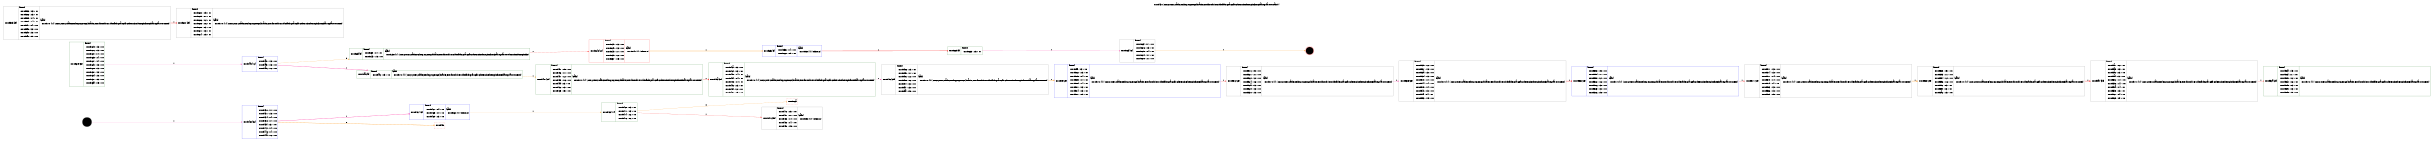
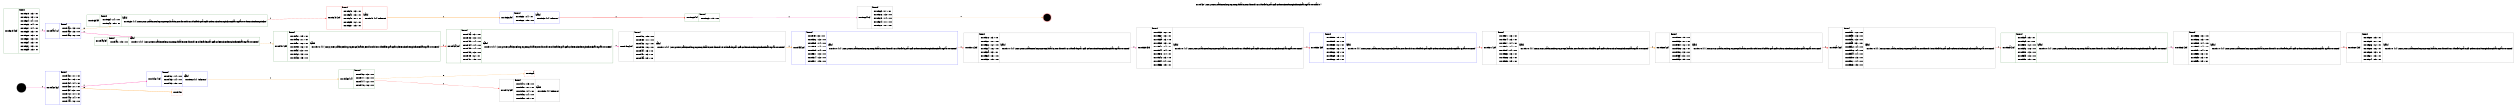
edge "0x1095ca [25]" -> "0x1095e3 [29]": added, label "1"
